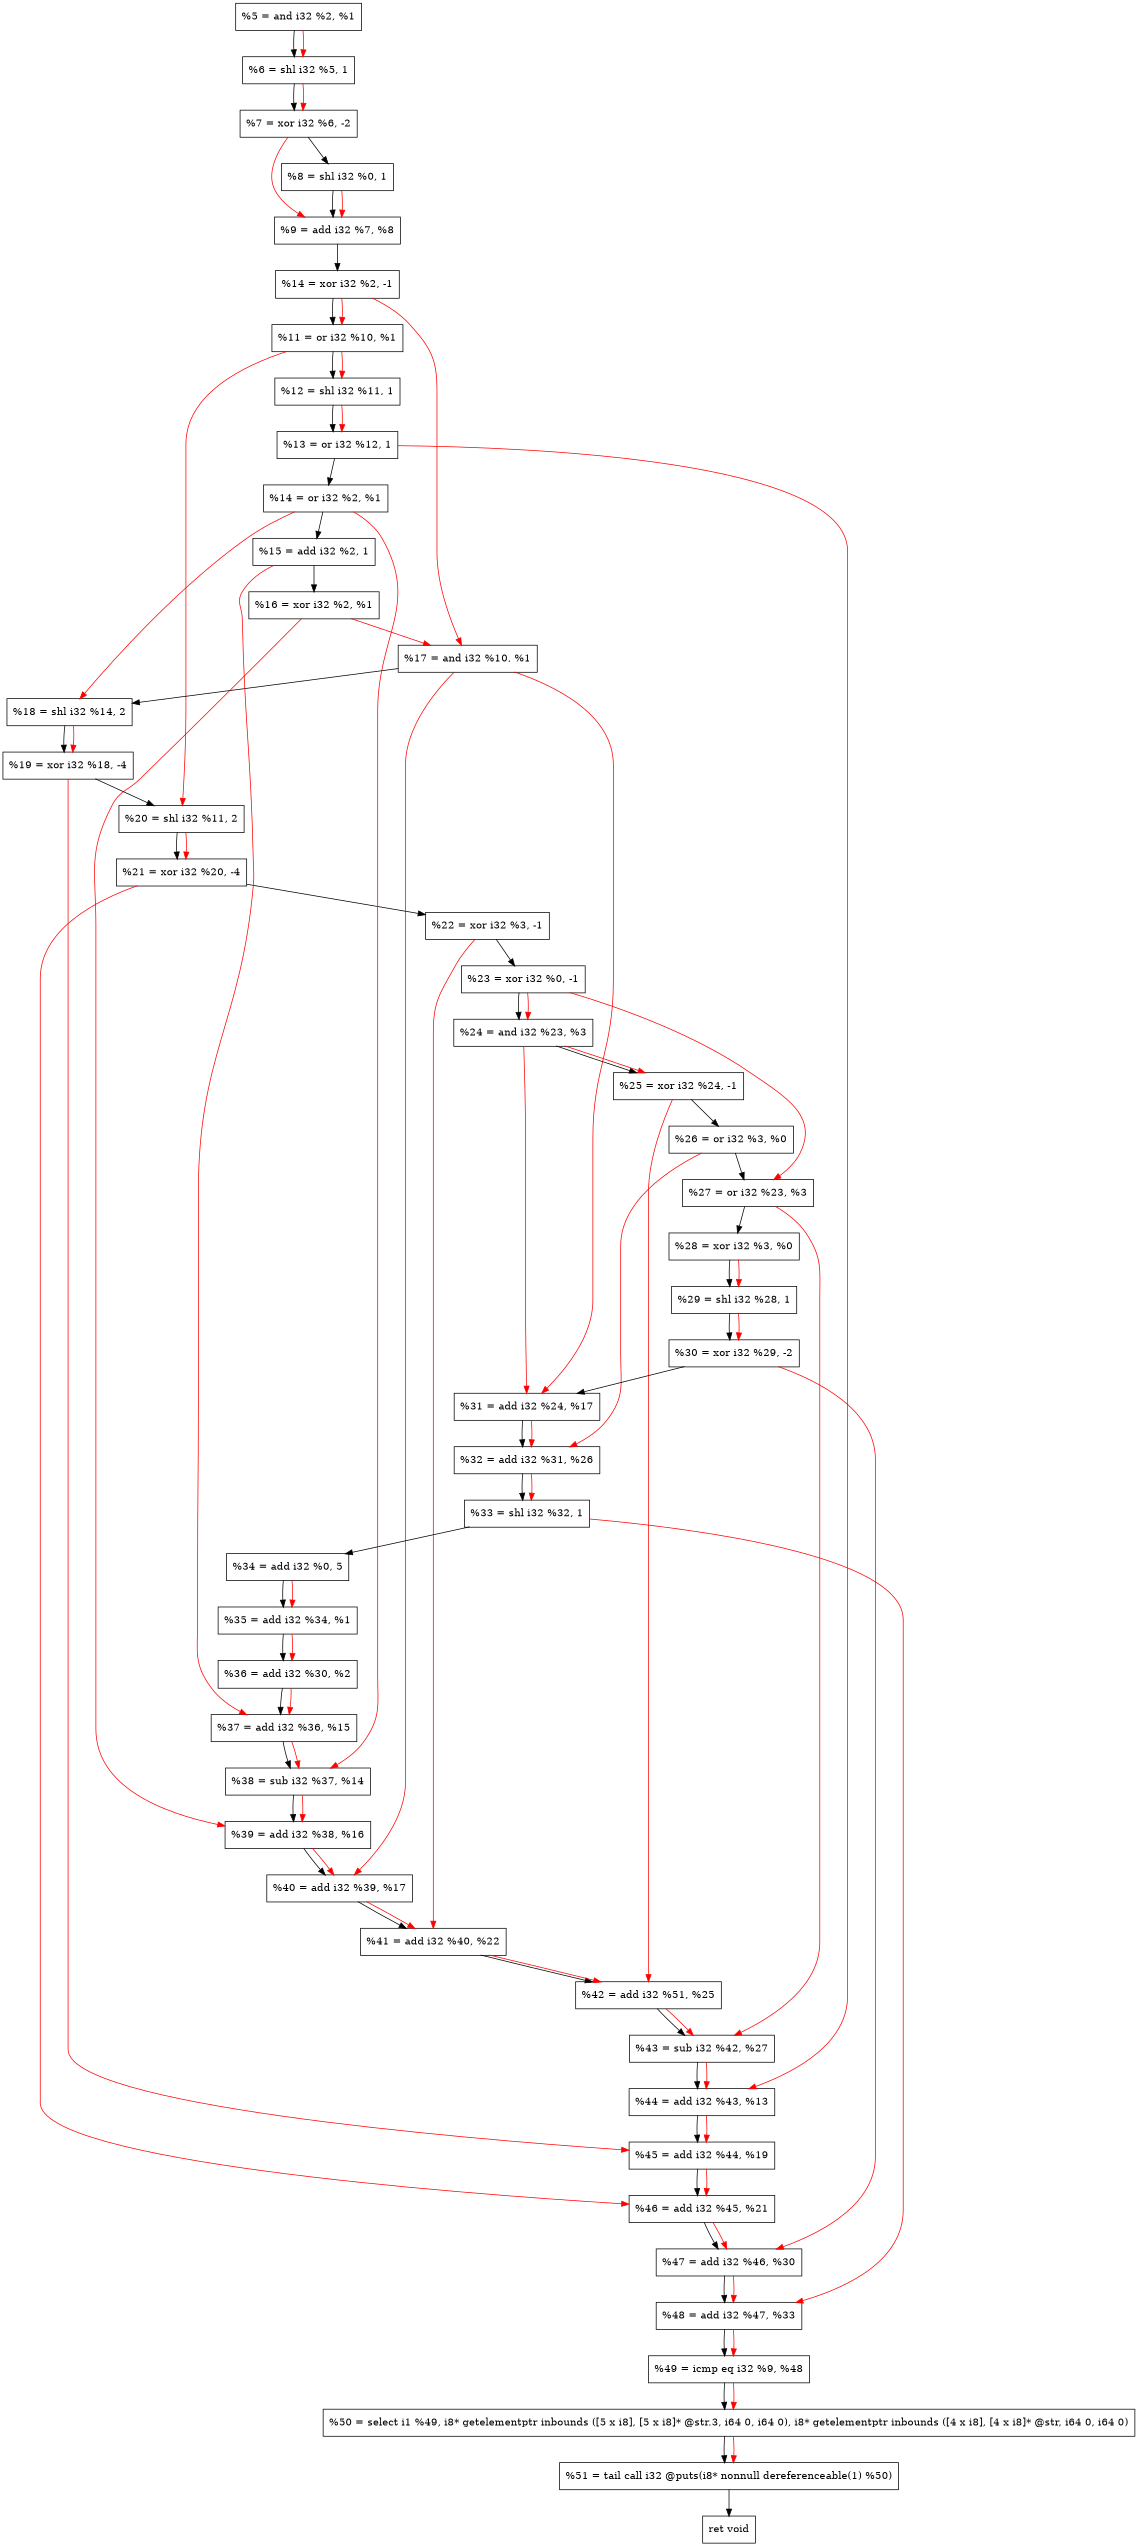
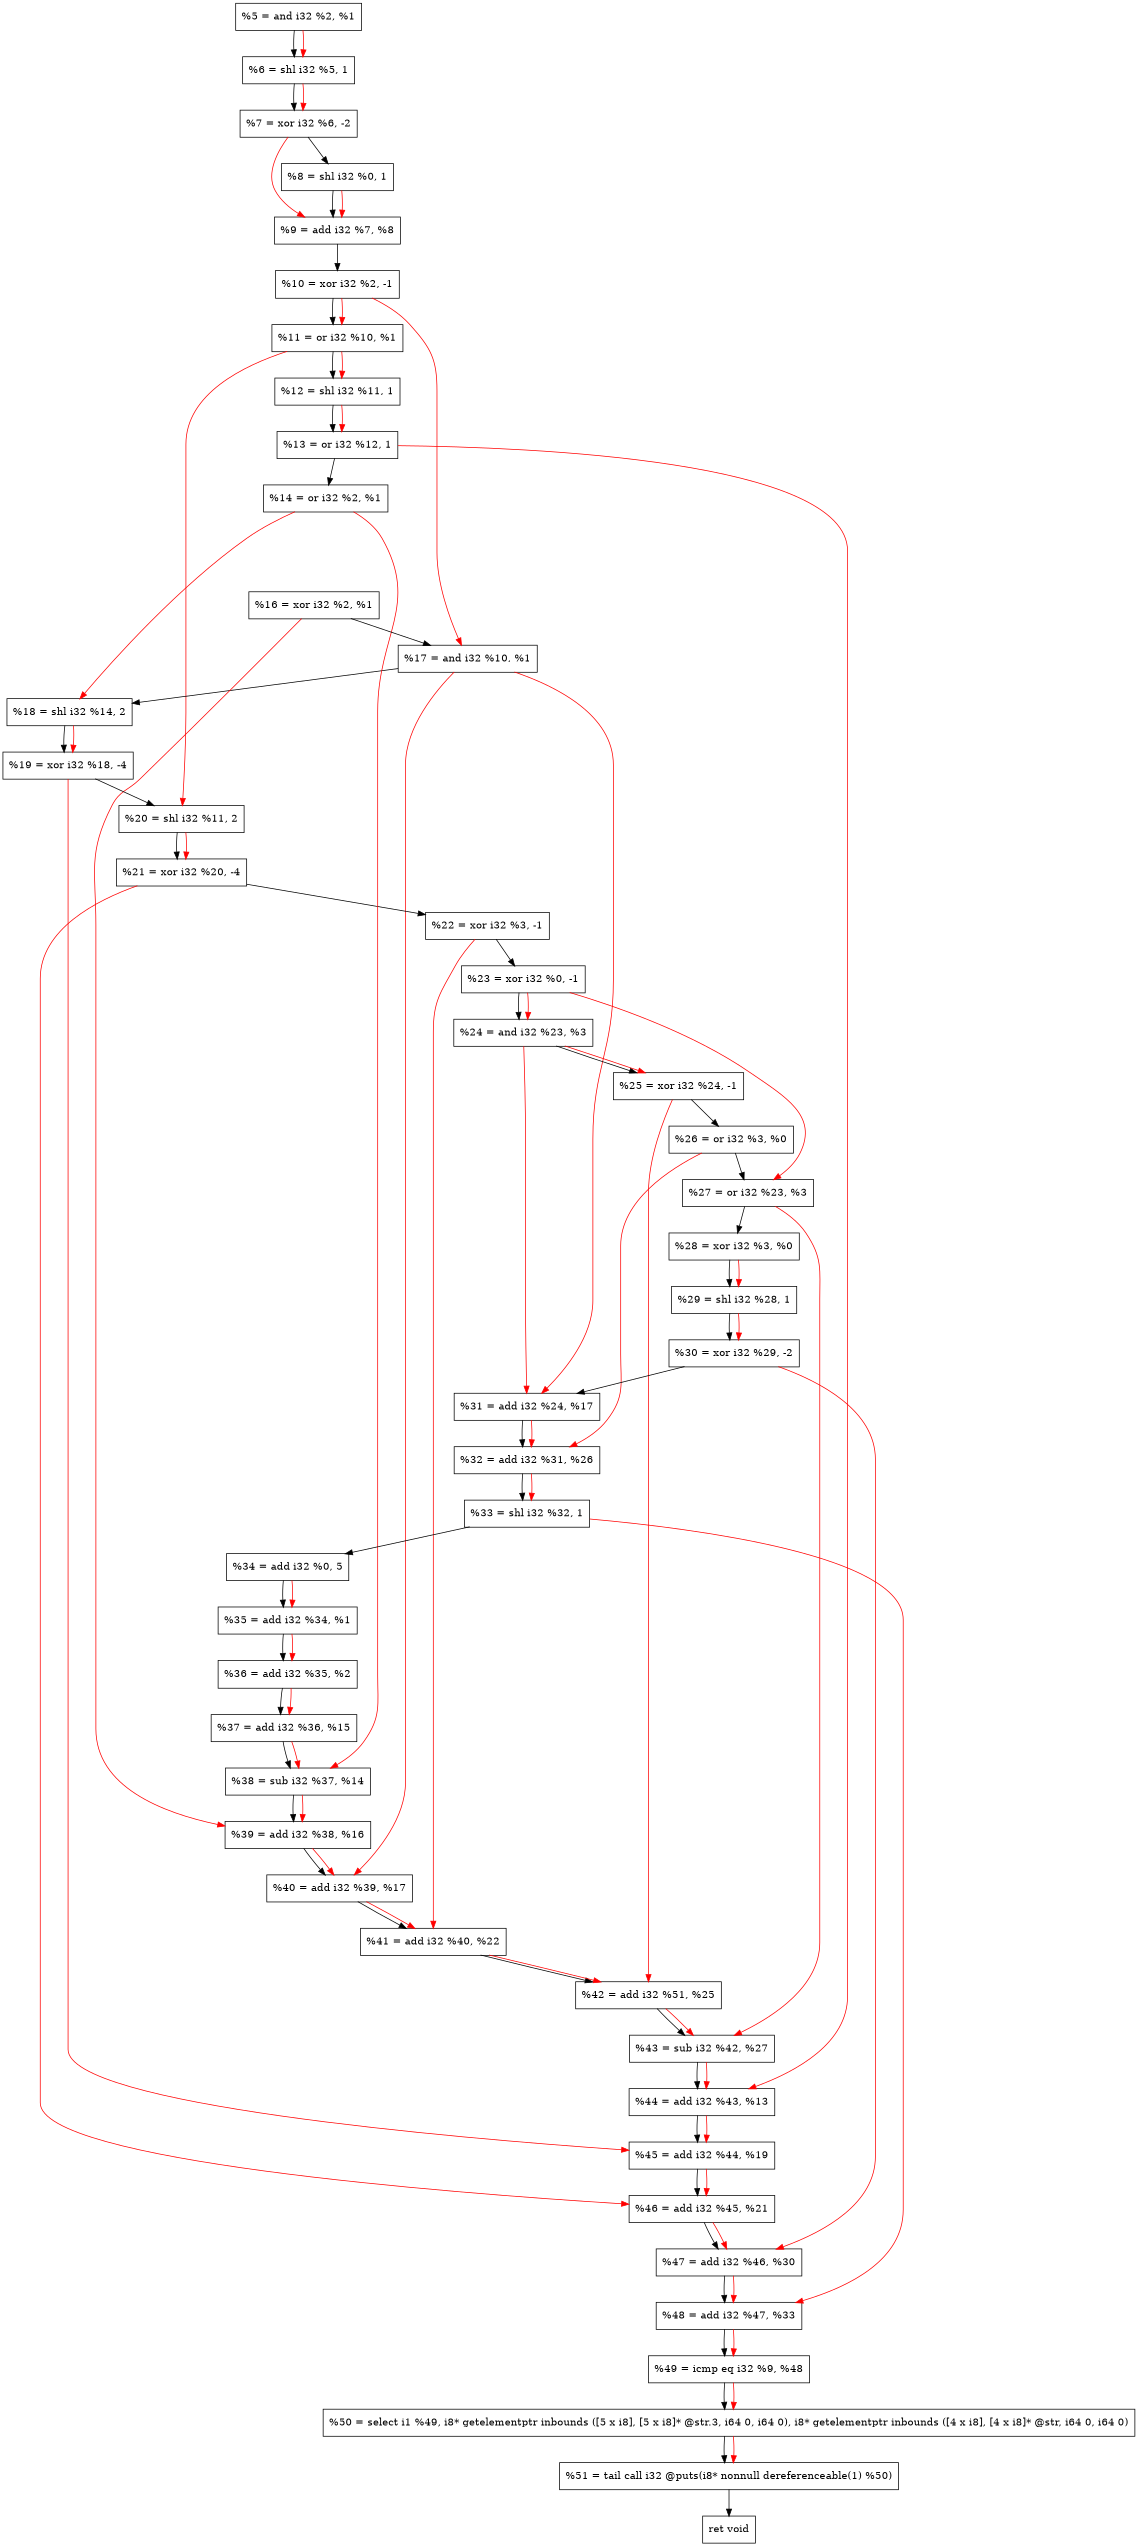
node "%14 = xor i32 %2, -1": label "%14 = xor i32 %2, -1" -> "%10 = xor i32 %2, -1"
node "%15 = add i32 %2, 1": removed
edge "%16 = xor i32 %2, %1" -> "%17 = and i32 %10, %1": color red -> black
node "%36 = add i32 %30, %2": label "%36 = add i32 %30, %2" -> "%36 = add i32 %35, %2"
